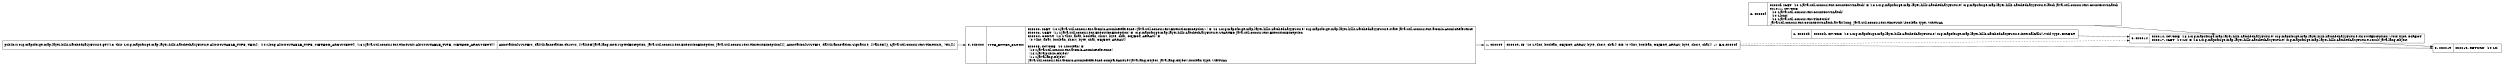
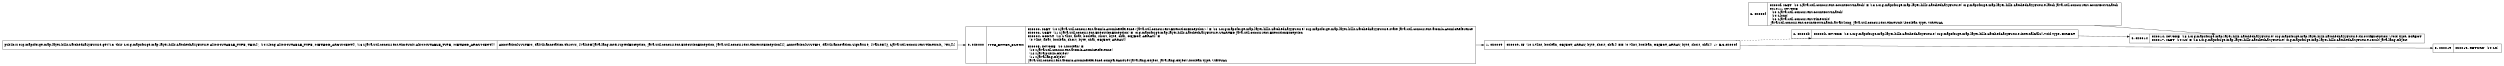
edge "1: 0x0009" -> "4: 0x0014": now "1: 0x0009" -> "2: 0x000b"
edge "4: 0x0014" -> "5: 0x0019": removed
